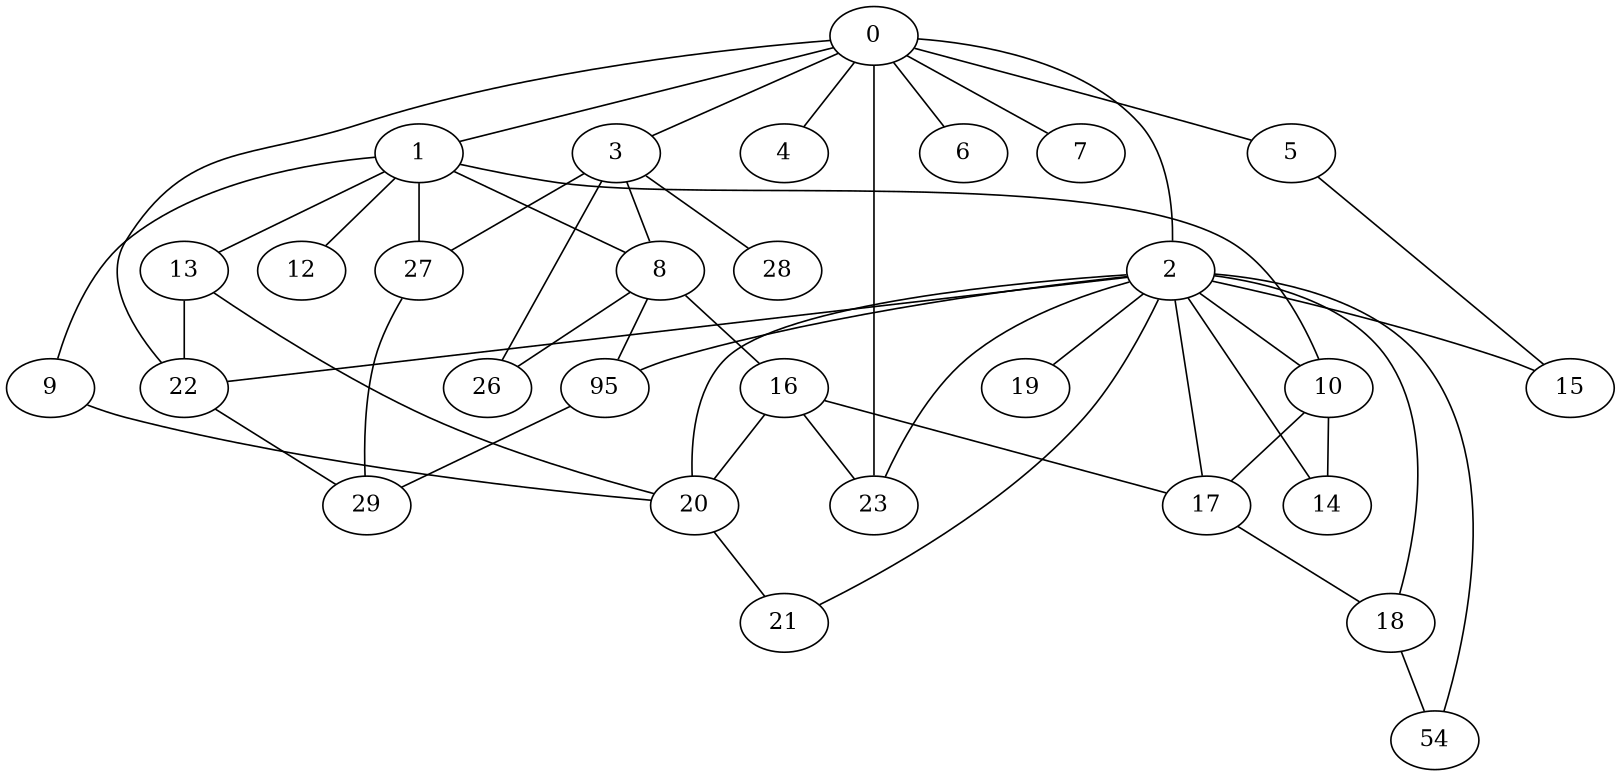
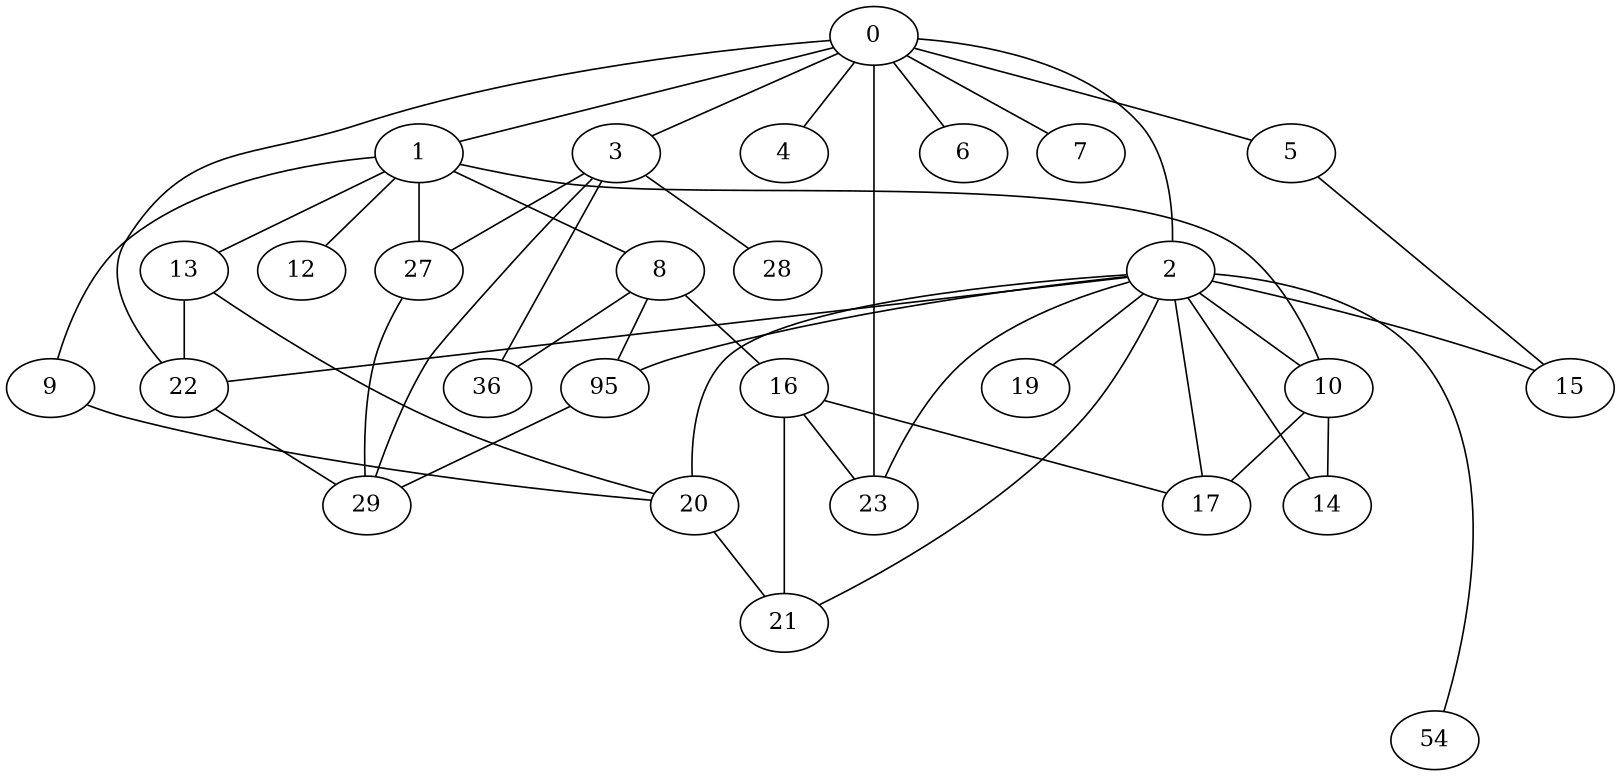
edge "3" -- "8": now "3" -- "29"
node "26": label "26" -> "36"
edge "16" -- "20": now "16" -- "21"
node "18": removed
